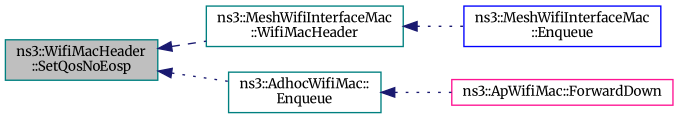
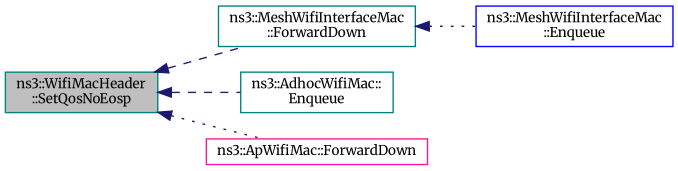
node "ns3::MeshWifiInterfaceMac ::WifiMacHeader": label "ns3::MeshWifiInterfaceMac ::WifiMacHeader" -> "ns3::MeshWifiInterfaceMac ::ForwardDown"
edge "ns3::AdhocWifiMac:: Enqueue" -> "ns3::WifiMacHeader ::SetQosNoEosp": style dotted -> dashed
edge "ns3::ApWifiMac::ForwardDown" -> "ns3::AdhocWifiMac:: Enqueue": now "ns3::ApWifiMac::ForwardDown" -> "ns3::WifiMacHeader ::SetQosNoEosp"
